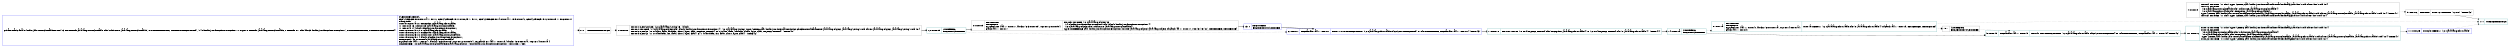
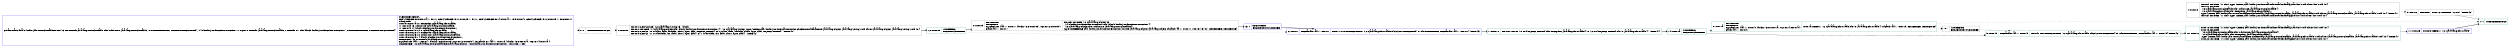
edge "11: 0x0025" -> "1: ?": style dotted -> bold
